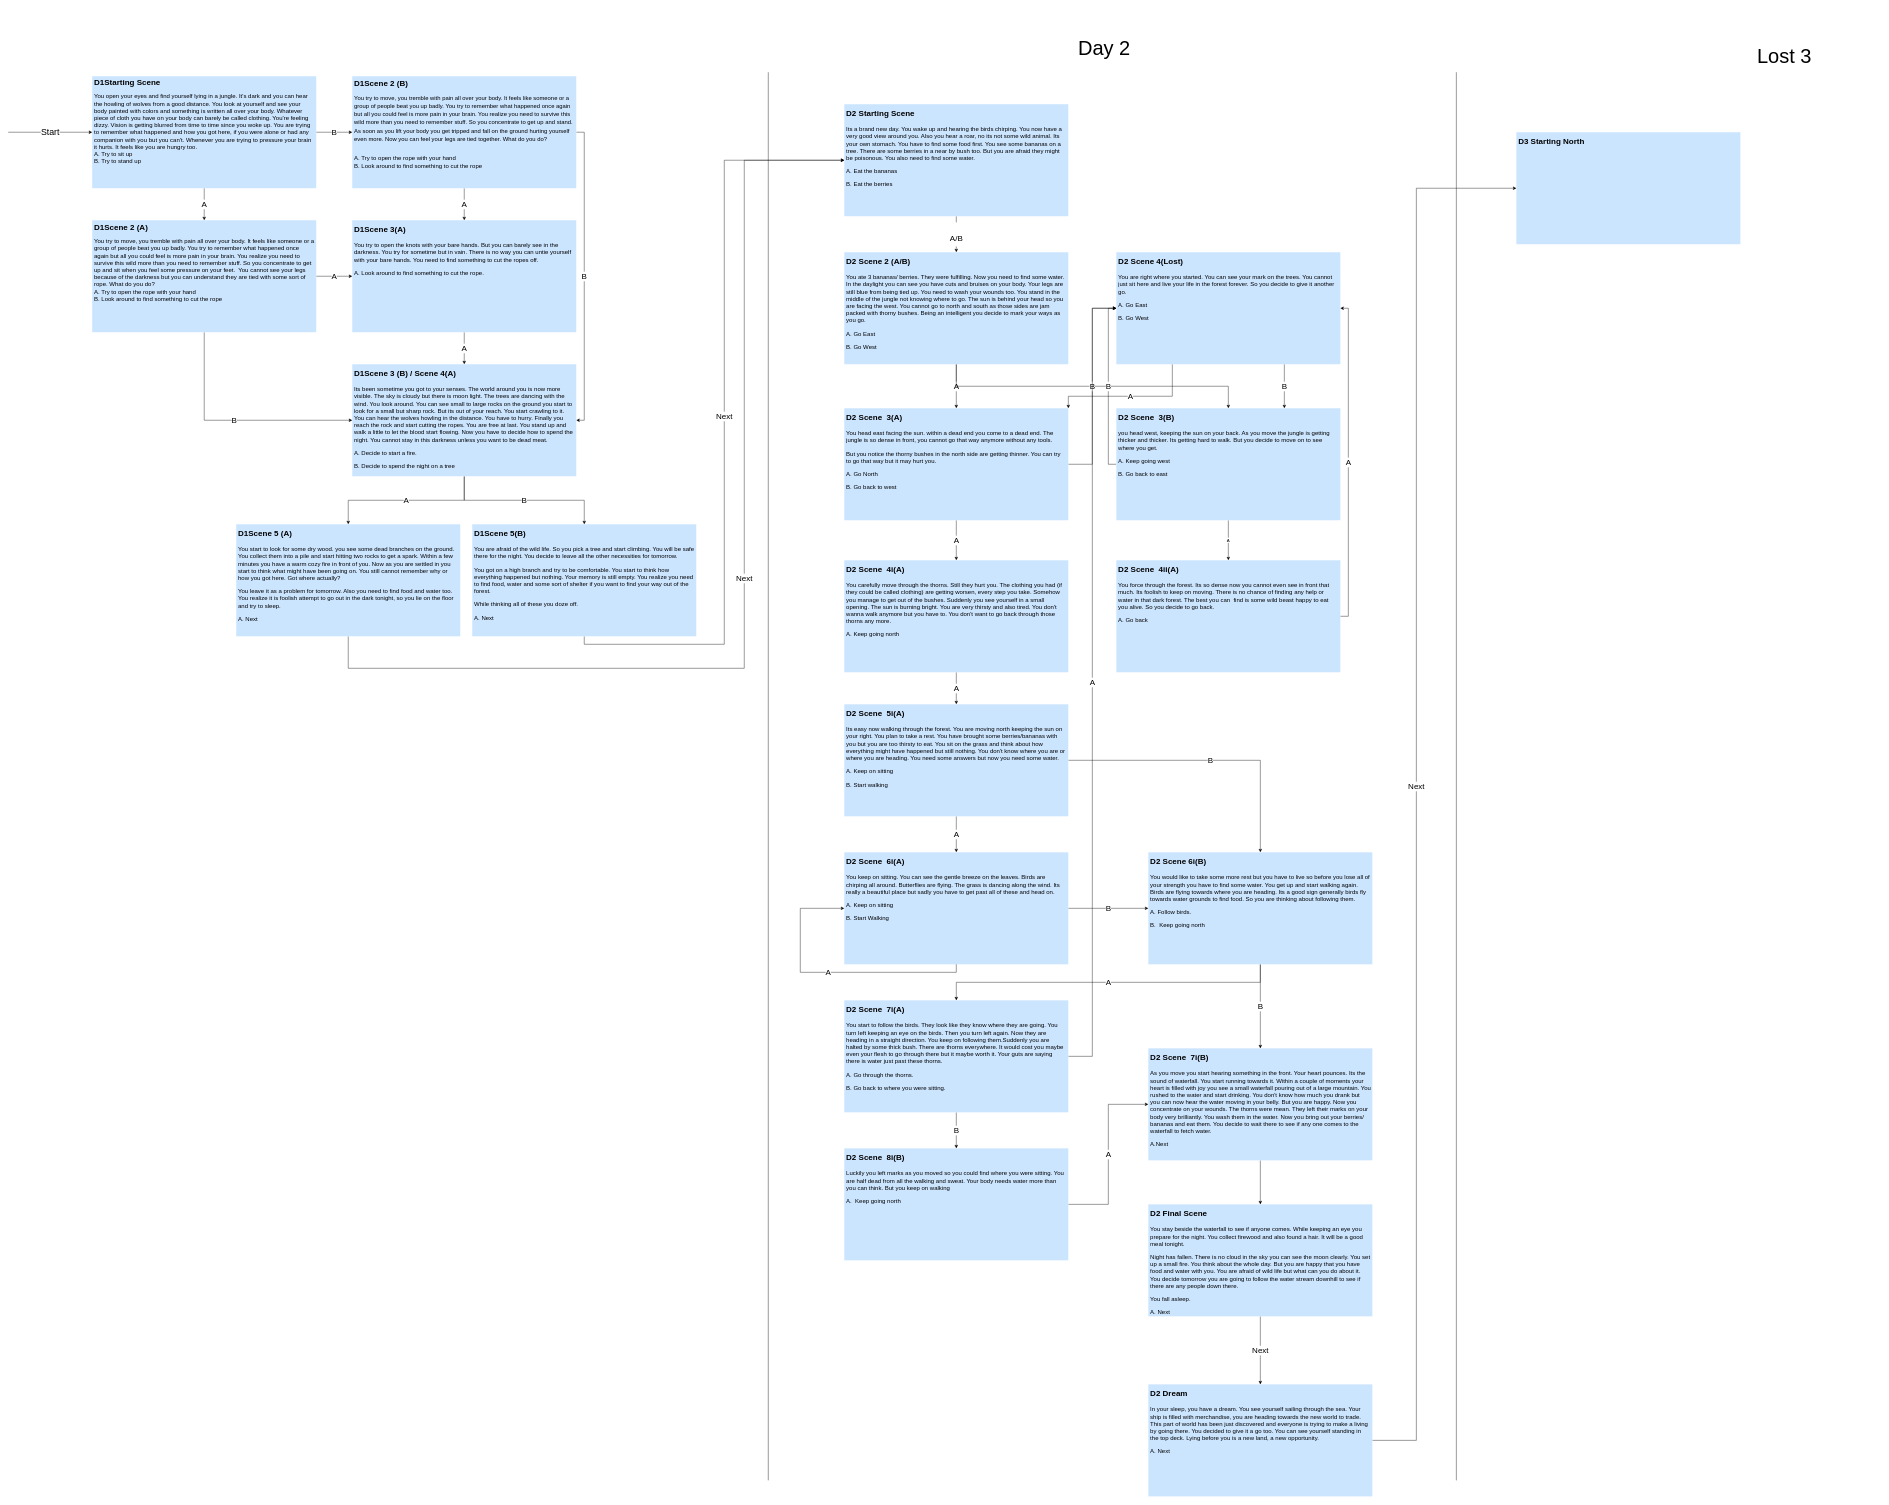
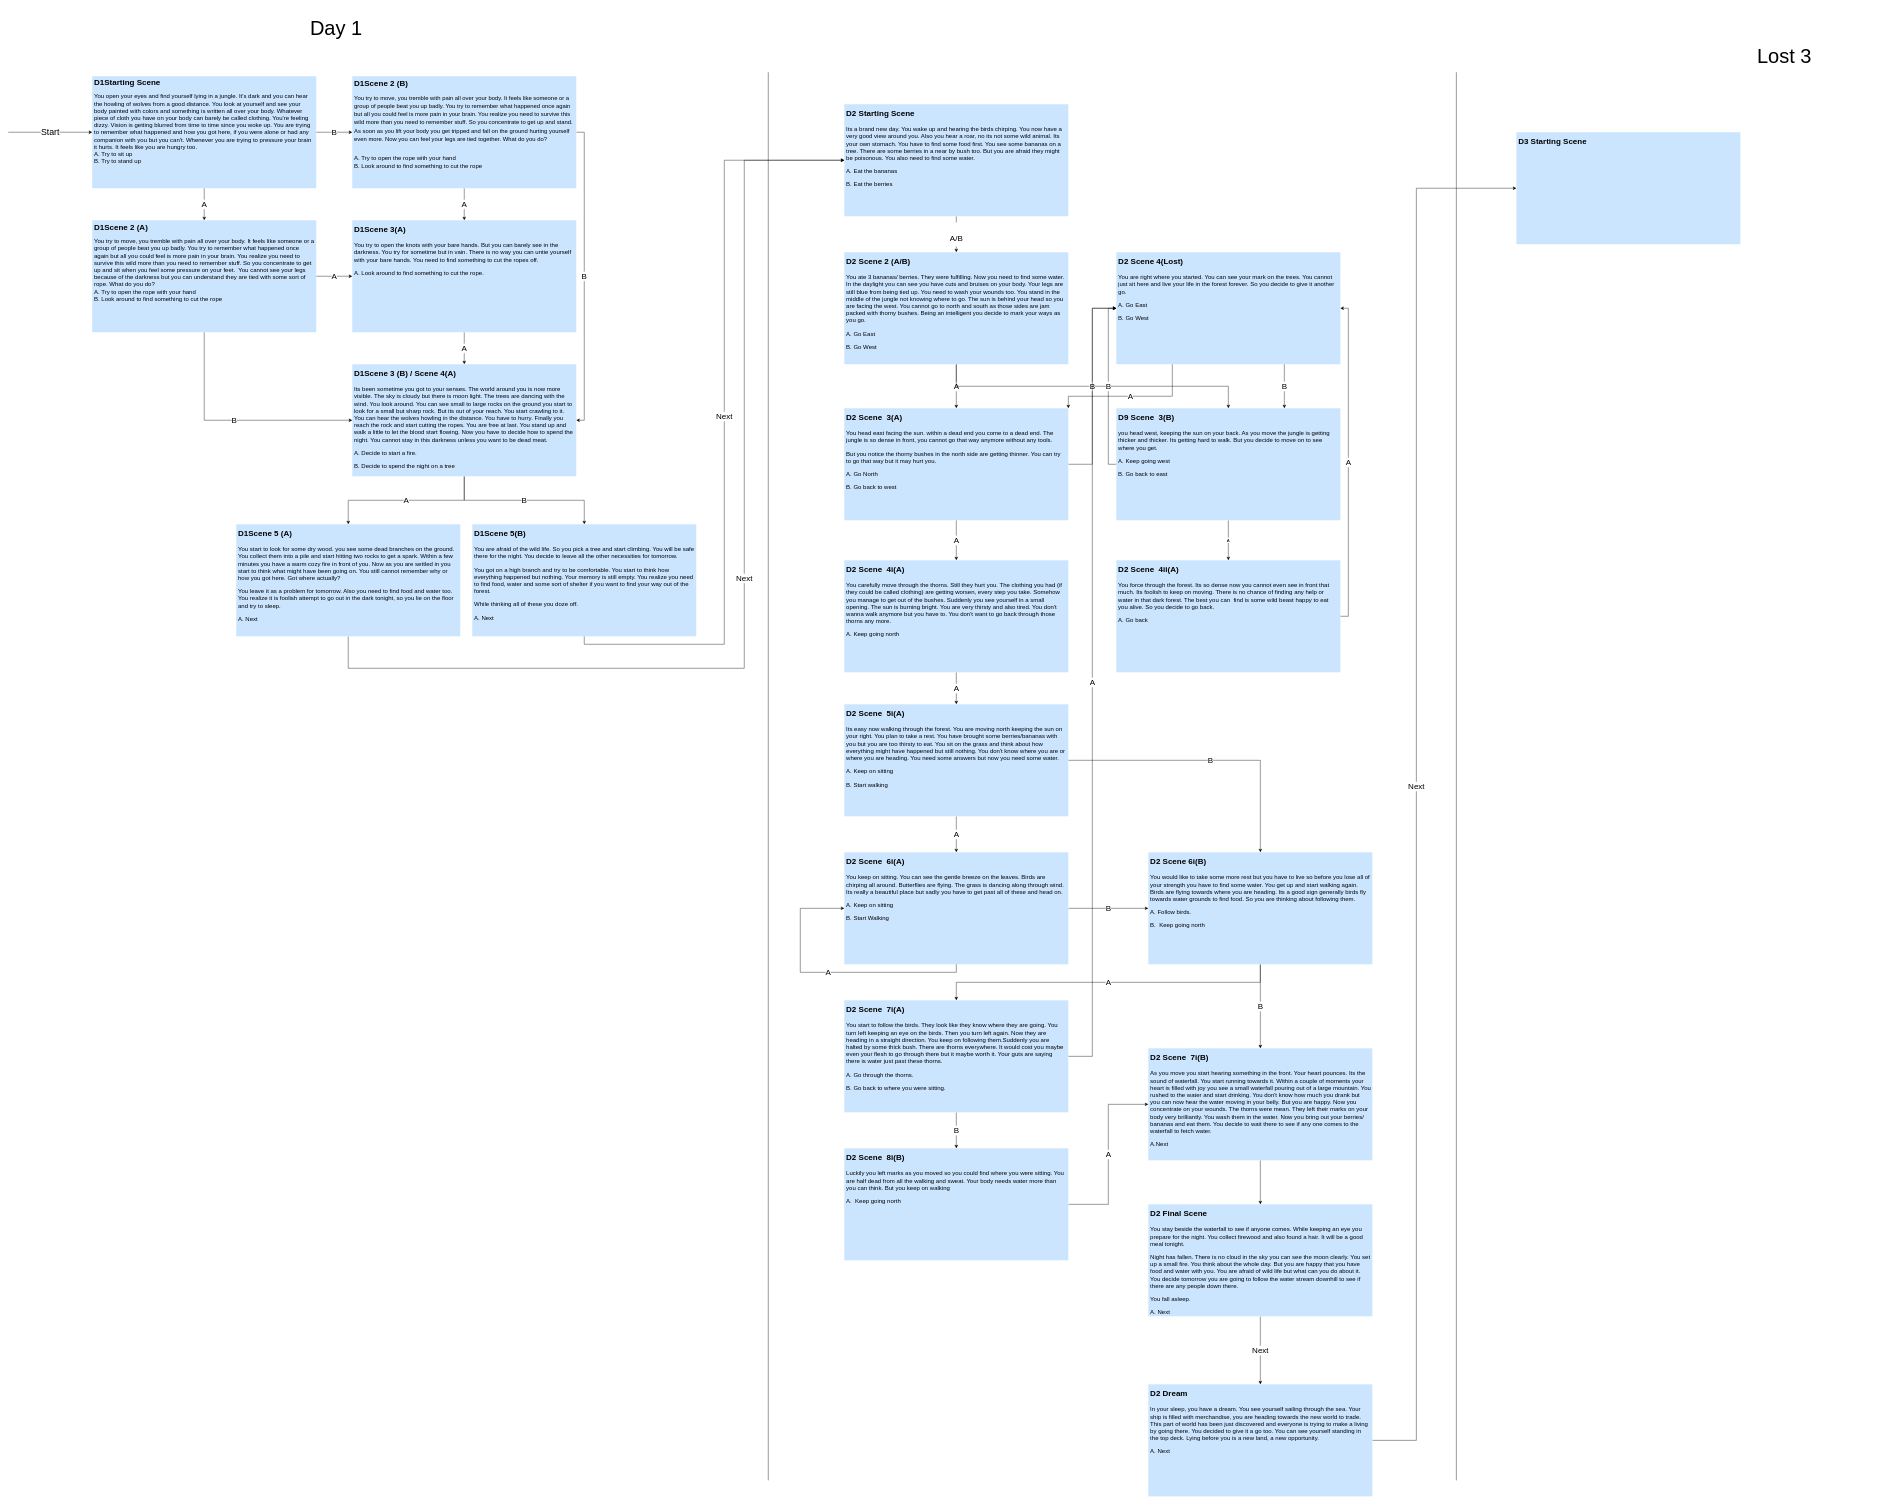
node "Day 1": added
node "Day 2": removed
node "D3 Starting North": label "D3 Starting North" -> "D3 Starting Scene"
node "D2 Scene 3(B) you head west, keeping the sun on your back. As you move the jungle is getting thicker and thicker. Its getting hard to walk. But you decide to move on to see where you get. A. Keep going west B. Go back to east": label "D2 Scene 3(B) you head west, keeping the sun on your back. As you move the jungle is getting thicker and thicker. Its getting hard to walk. But you decide to move on to see where you get. A. Keep going west B. Go back to east" -> "D9 Scene 3(B) you head west, keeping the sun on your back. As you move the jungle is getting thicker and thicker. Its getting hard to walk. But you decide to move on to see where you get. A. Keep going west B. Go back to east"
node "D2 Scene 6i(A) You keep on sitting. You can see the gentle breeze on the leaves. Birds are chirping all around. Butterflies are flying. The grass is dancing along the wind. Its really a beautiful place but sadly you have to get past all of these and head on. A. Keep on sitting B. Start Walking": label "D2 Scene 6i(A) You keep on sitting. You can see the gentle breeze on the leaves. Birds are chirping all around. Butterflies are flying. The grass is dancing along the wind. Its really a beautiful place but sadly you have to get past all of these and head on. A. Keep on sitting B. Start Walking" -> "D2 Scene 6i(A) You keep on sitting. You can see the gentle breeze on the leaves. Birds are chirping all around. Butterflies are flying. The grass is dancing along through wind. Its really a beautiful place but sadly you have to get past all of these and head on. A. Keep on sitting B. Start Walking"
